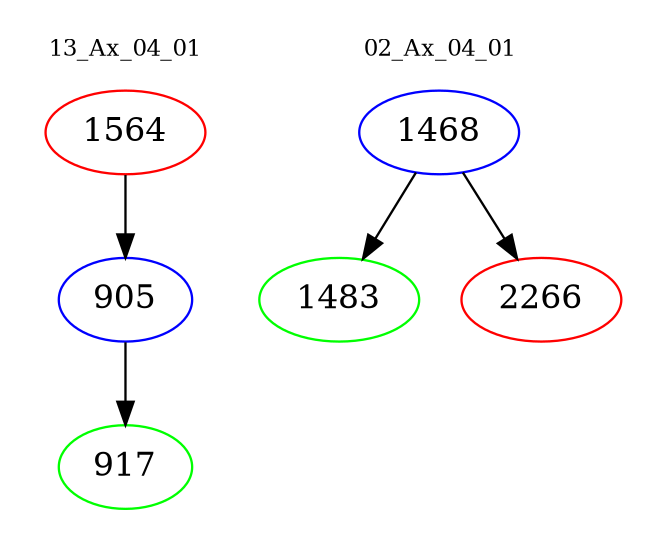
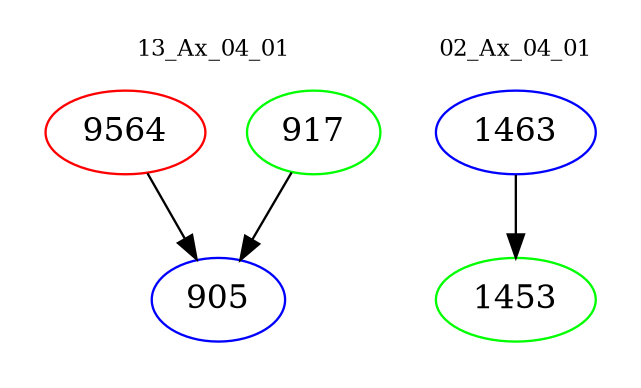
node "1564": label "1564" -> "9564"
node "1468": label "1468" -> "1463"
node "1483": label "1483" -> "1453"
node "2266": removed
edge "905" -> "917": reversed
